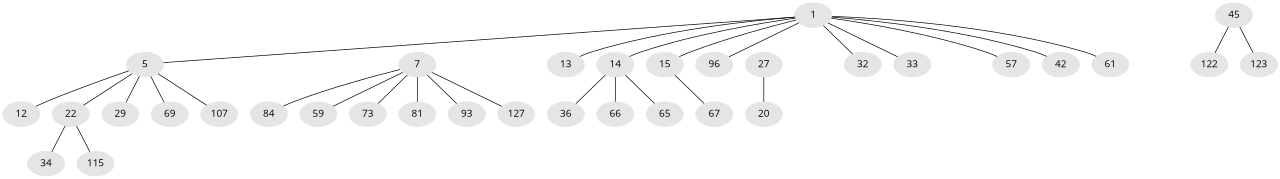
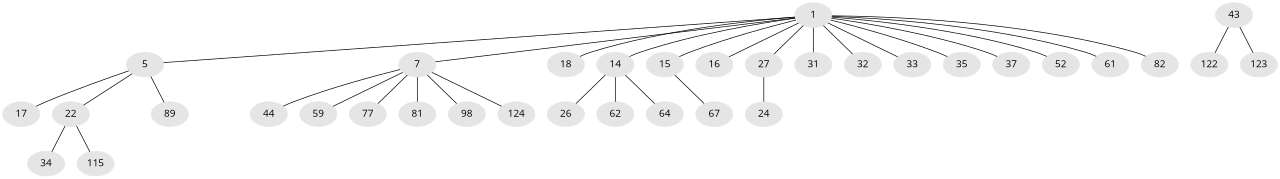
node "45": label "45" -> "43"
edge "1" -- "7": added
edge "1" -- "27": added
node "13": label "13" -> "18"
node "96": label "96" -> "16"
node "31": added
node "35": added
node "57": label "57" -> "37"
node "42": label "42" -> "52"
node "82": added
node "12": label "12" -> "17"
node "29": removed
node "69": label "69" -> "89"
node "107": removed
node "84": label "84" -> "44"
node "73": label "73" -> "77"
node "93": label "93" -> "98"
node "127": label "127" -> "124"
node "36": label "36" -> "26"
node "66": label "66" -> "62"
node "65": label "65" -> "64"
node "20": label "20" -> "24"
